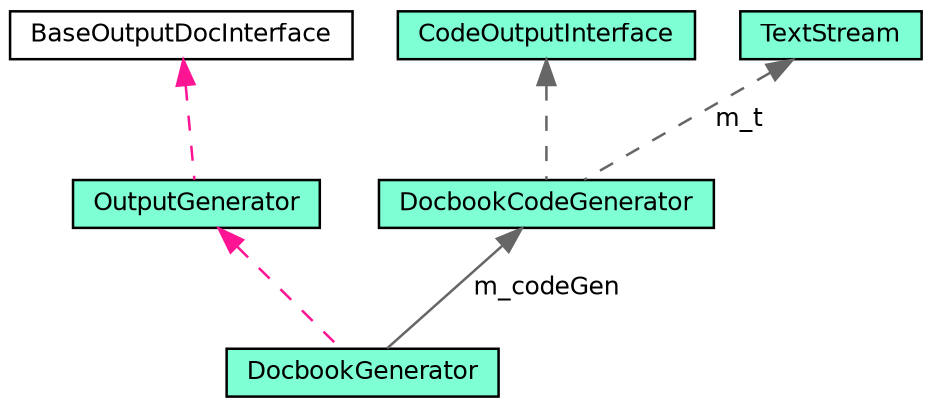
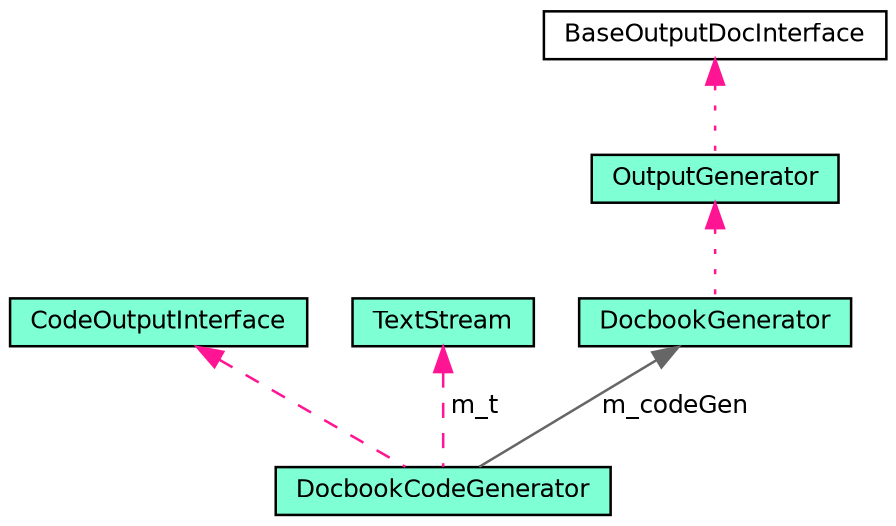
edge "DocbookCodeGenerator" -> "TextStream": color gray40 -> deeppink
edge "OutputGenerator" -> "BaseOutputDocInterface": style dashed -> dotted
edge "DocbookCodeGenerator" -> "CodeOutputInterface": color gray40 -> deeppink
edge "DocbookGenerator" -> "DocbookCodeGenerator": reversed
edge "DocbookGenerator" -> "OutputGenerator": style dashed -> dotted
